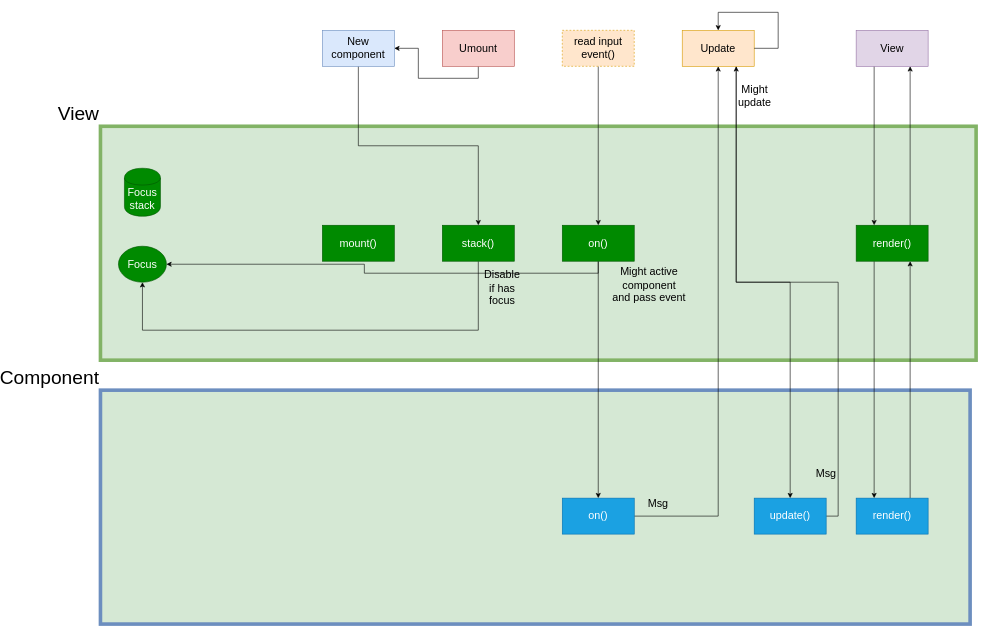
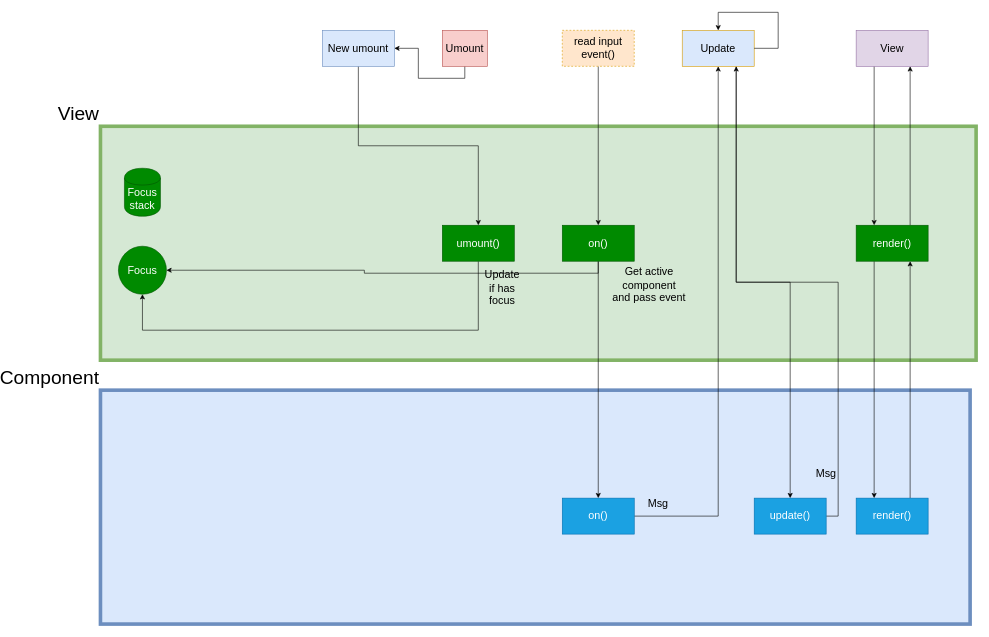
node "New component": label "New component" -> "New umount"
node "Umount": size 72x36 -> 45x36
node "Update": fillcolor #ffe6cc -> #dae8fc
node "Might update": removed
node "mount()": removed
node "stack()": label "stack()" -> "umount()"
node "Focus": size 48x36 -> 48x48
node "Might active component and pass event": label "Might active component and pass event" -> "Get active component and pass event"
node "Disable if has focus": label "Disable if has focus" -> "Update if has focus"
node "Component": fillcolor #d5e8d4 -> #dae8fc
